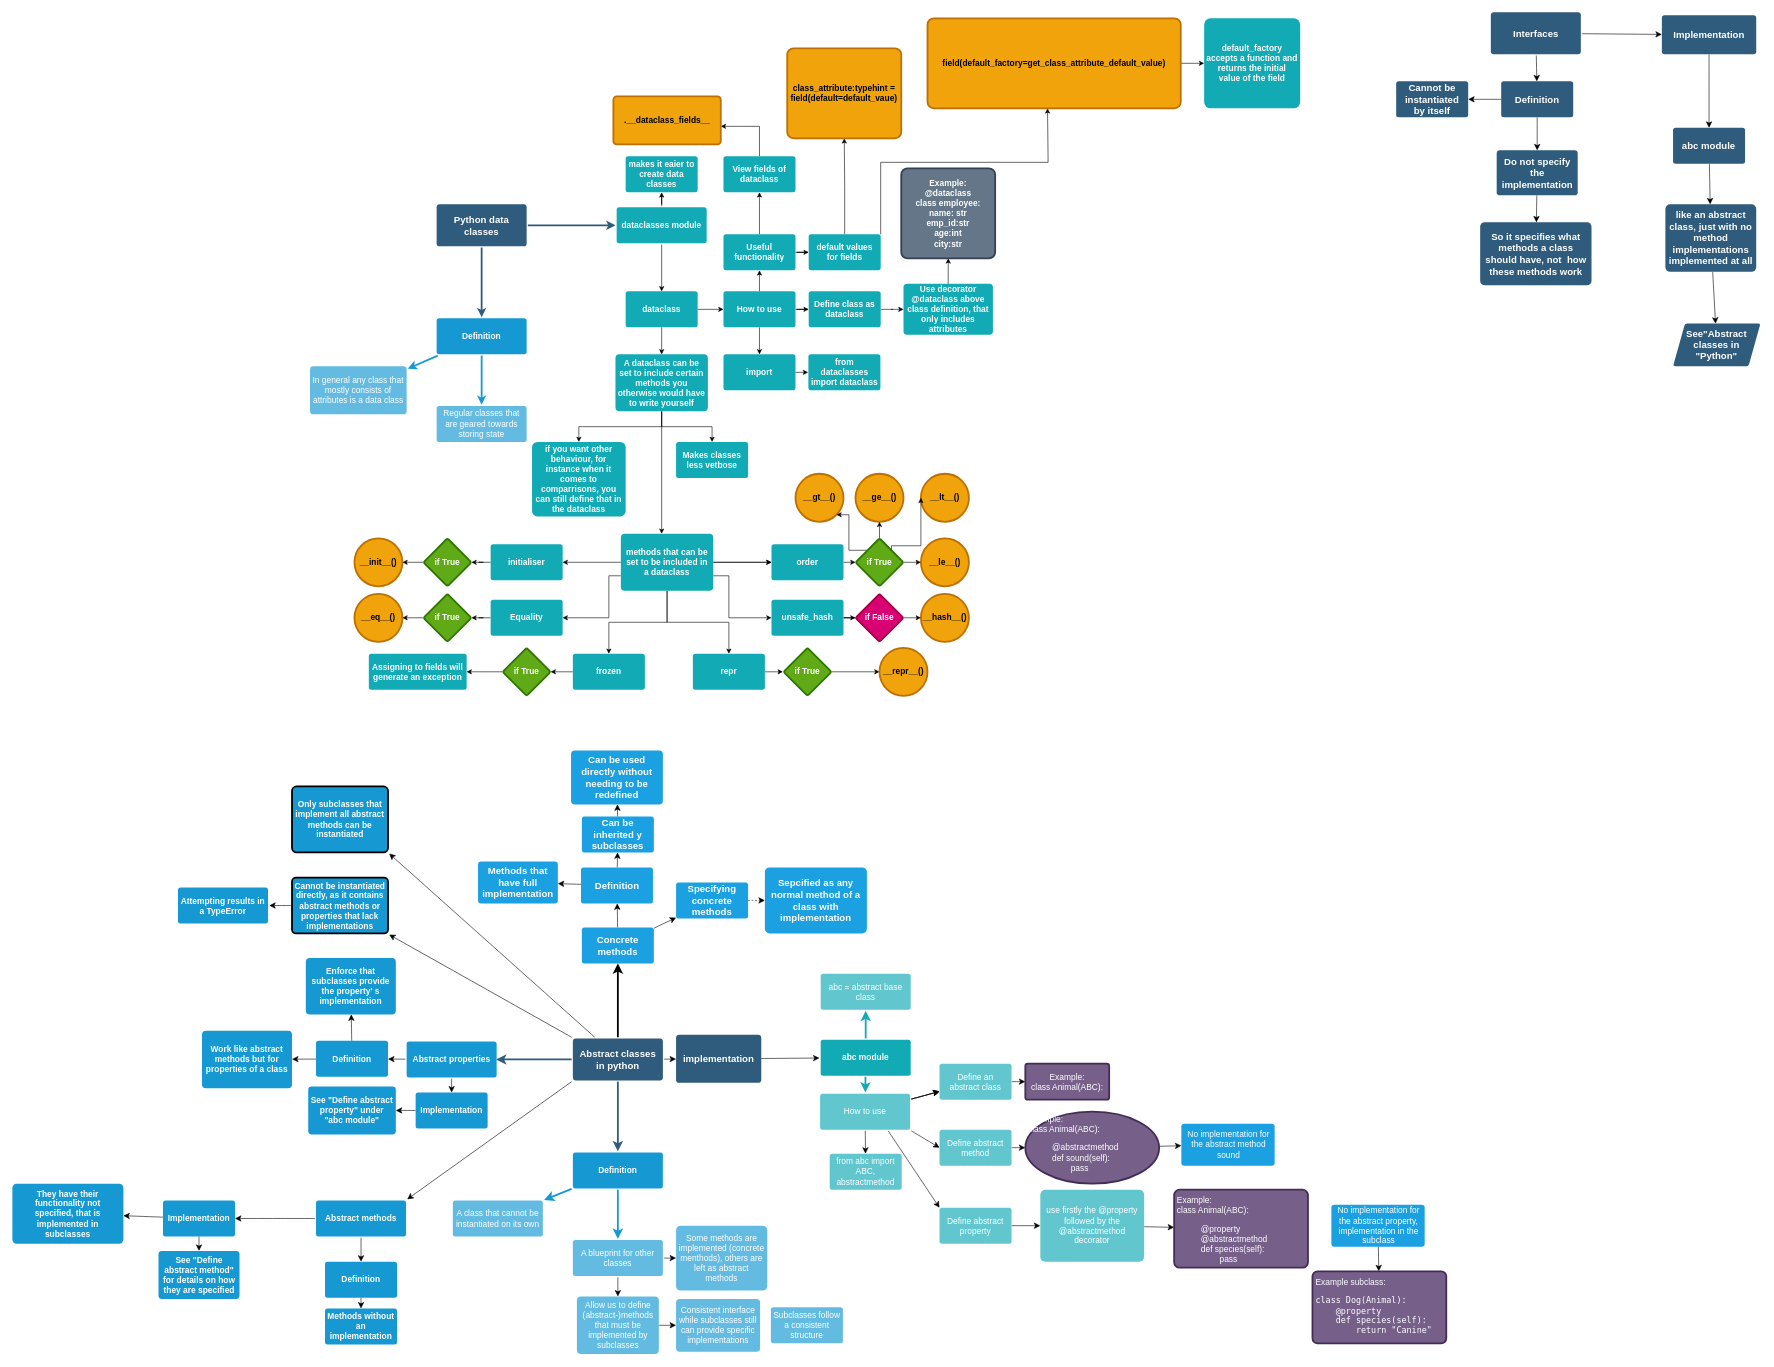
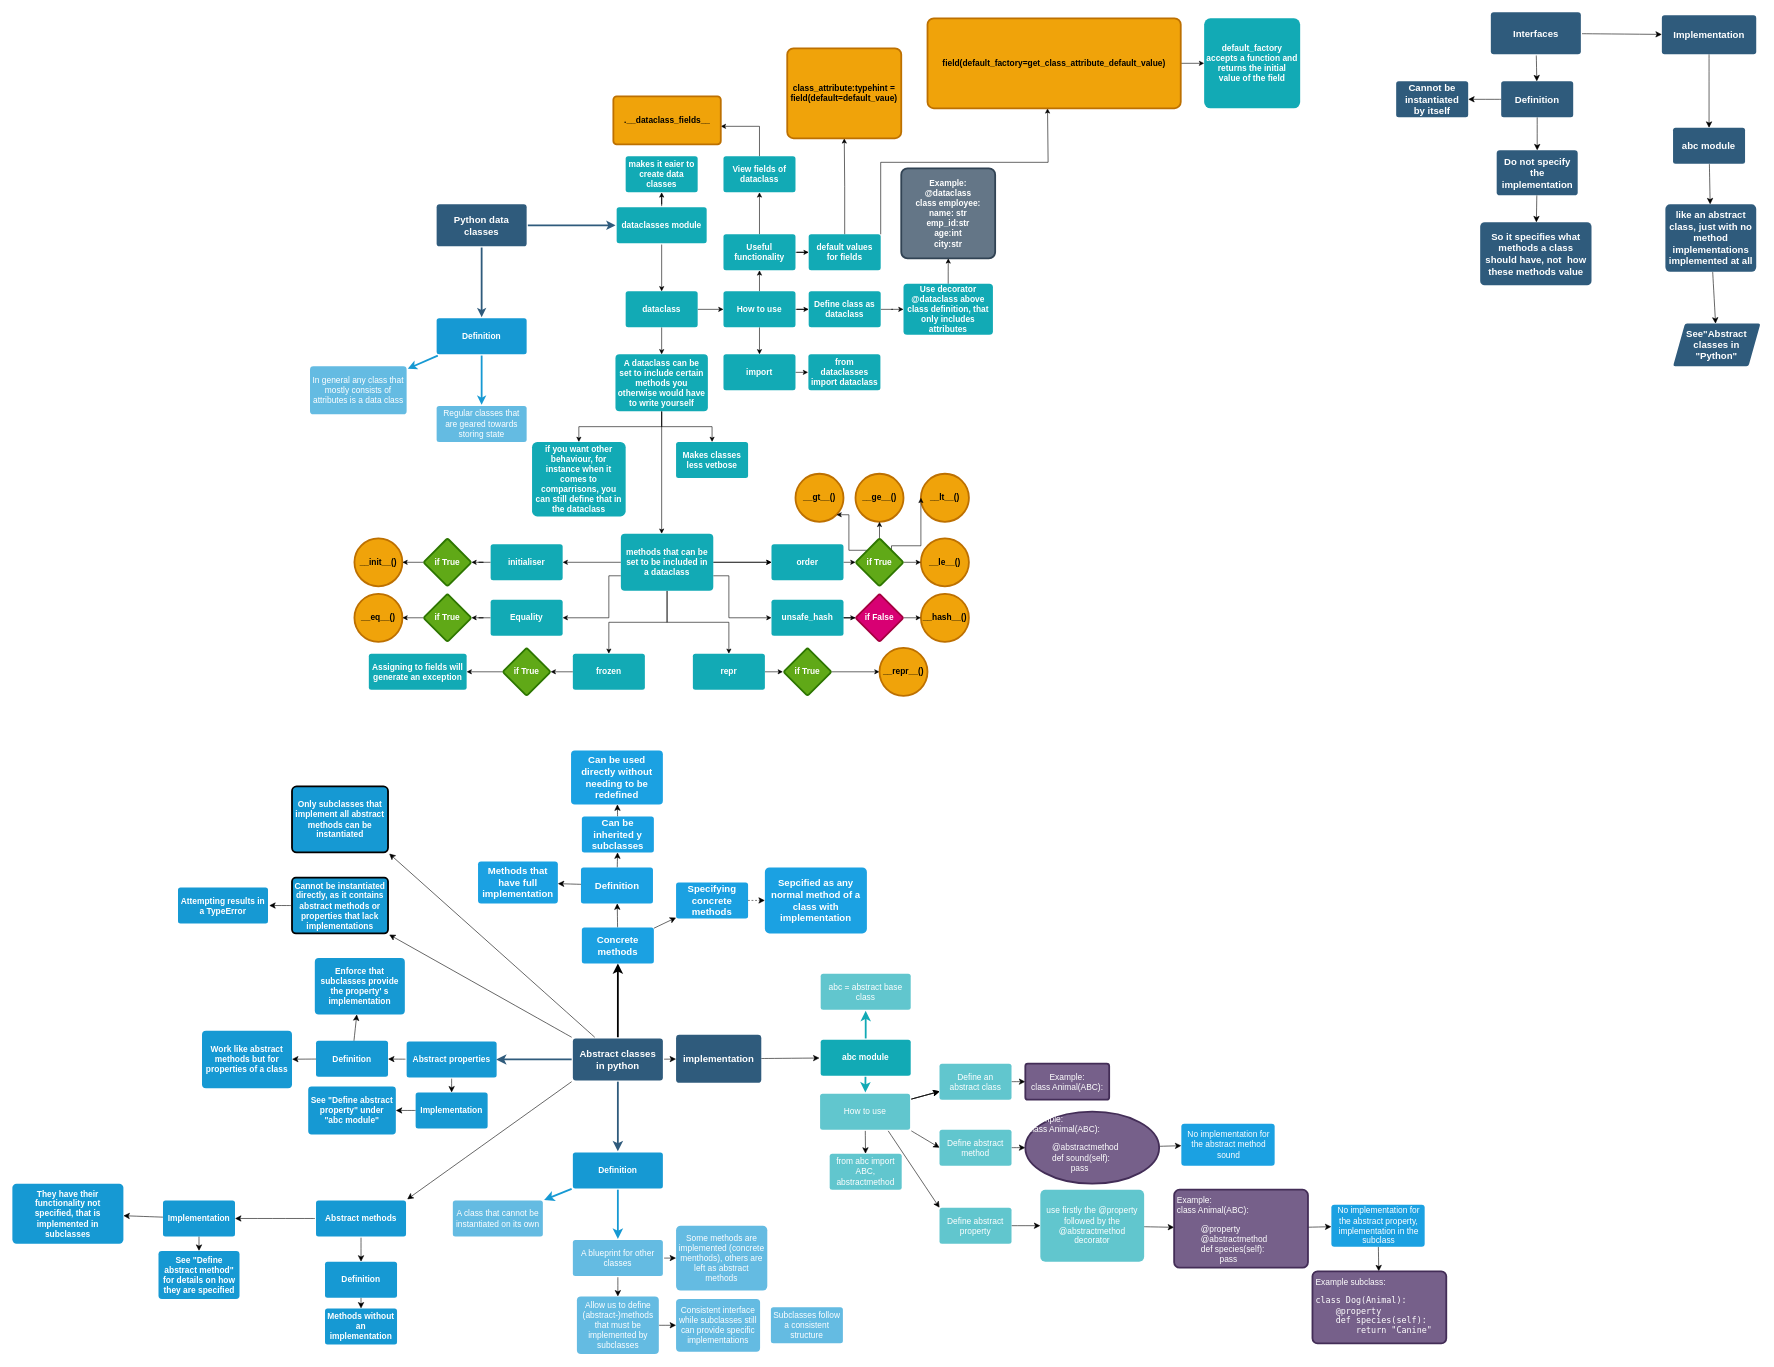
node "So it specifies what methods a class should have, not how these methods work": label "So it specifies what methods a class should have, not how these methods work" -> "So it specifies what methods a class should have, not how these methods value"
node "Enforce that subclasses provide the property' s implementation": moved (351, 986) -> (360, 986)
edge "Example: class Animal(ABC): @property @abstractmethod def species(self): pass" -> "No implementation for the abstract property, implementation in the subclass": added
